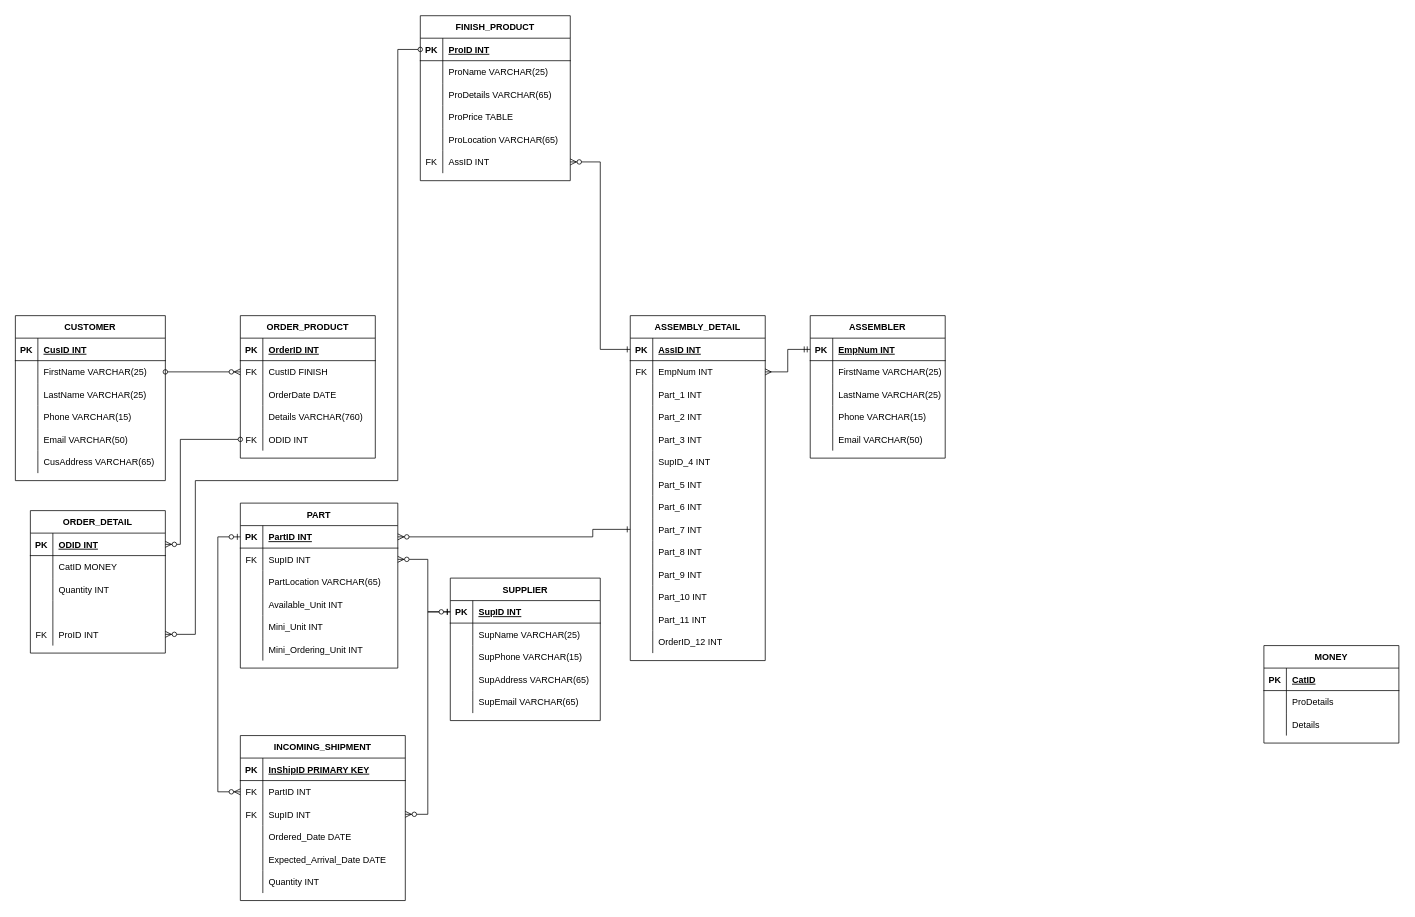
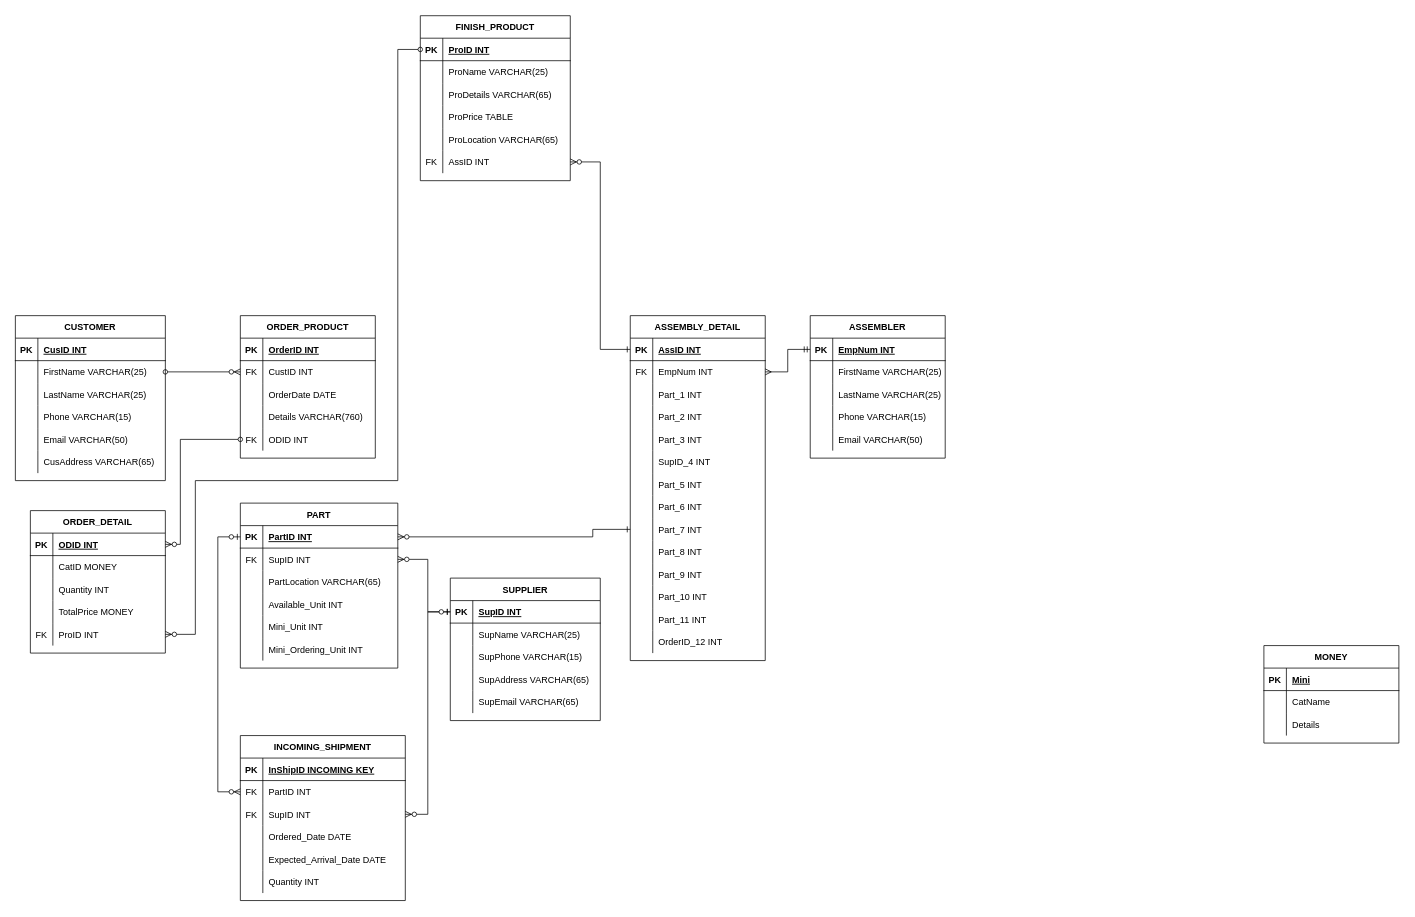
node "CustID FINISH": label "CustID FINISH" -> "CustID INT"
node "TotalPrice MONEY": added
node "CatID": label "CatID" -> "Mini"
node "ProDetails": label "ProDetails" -> "CatName"
node "InShipID PRIMARY KEY": label "InShipID PRIMARY KEY" -> "InShipID INCOMING KEY"
